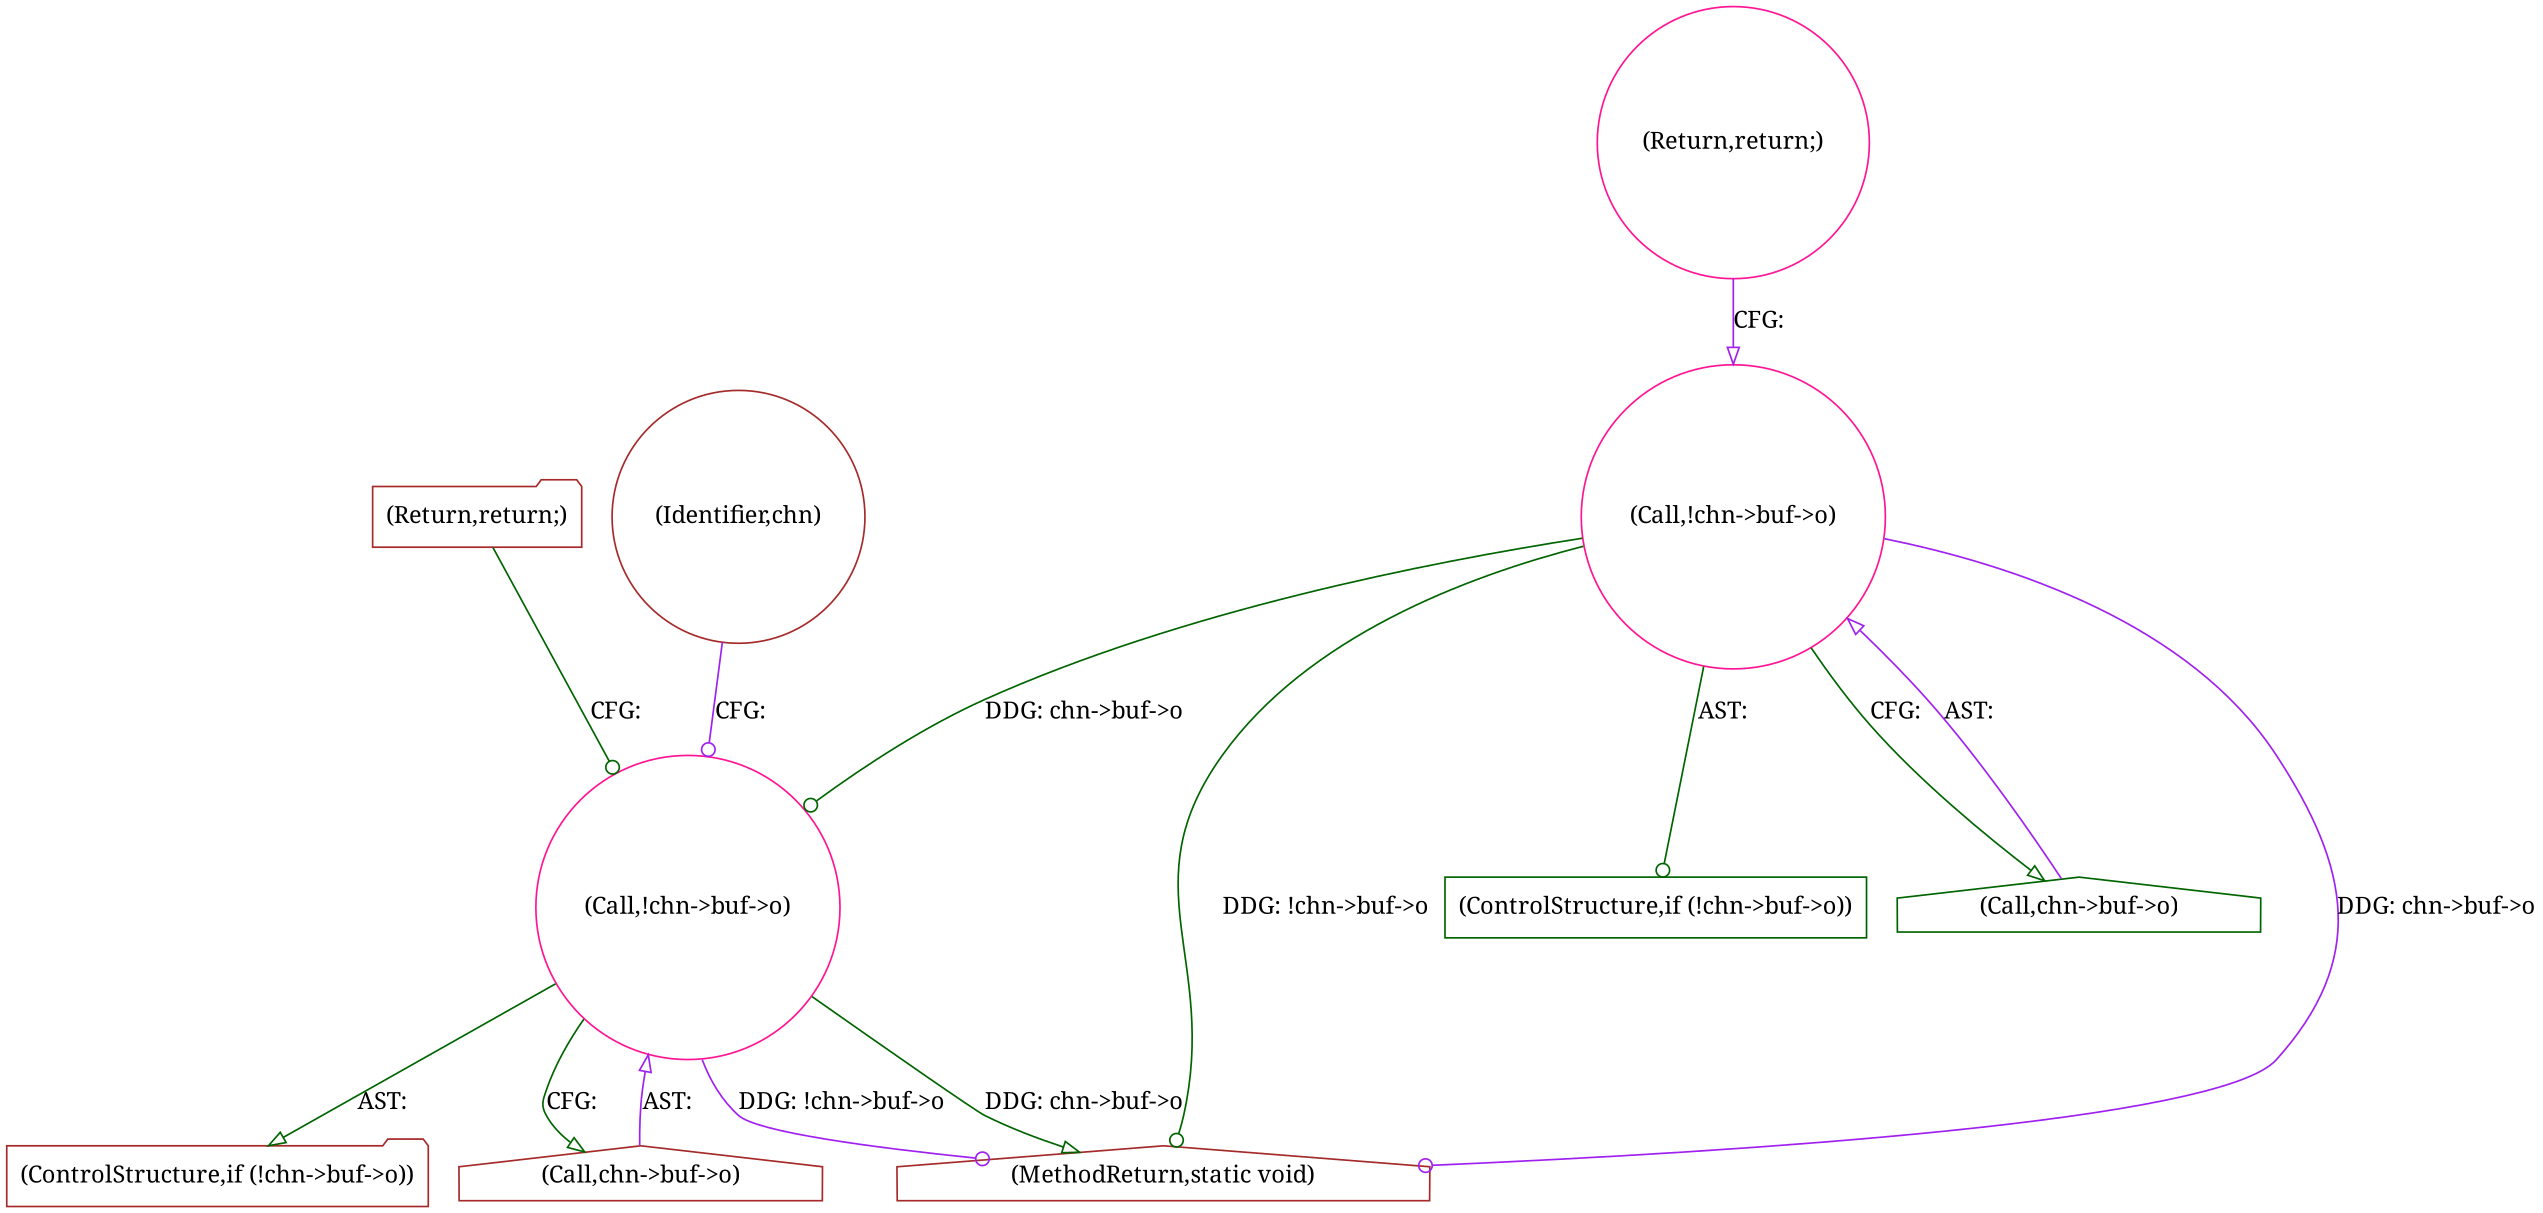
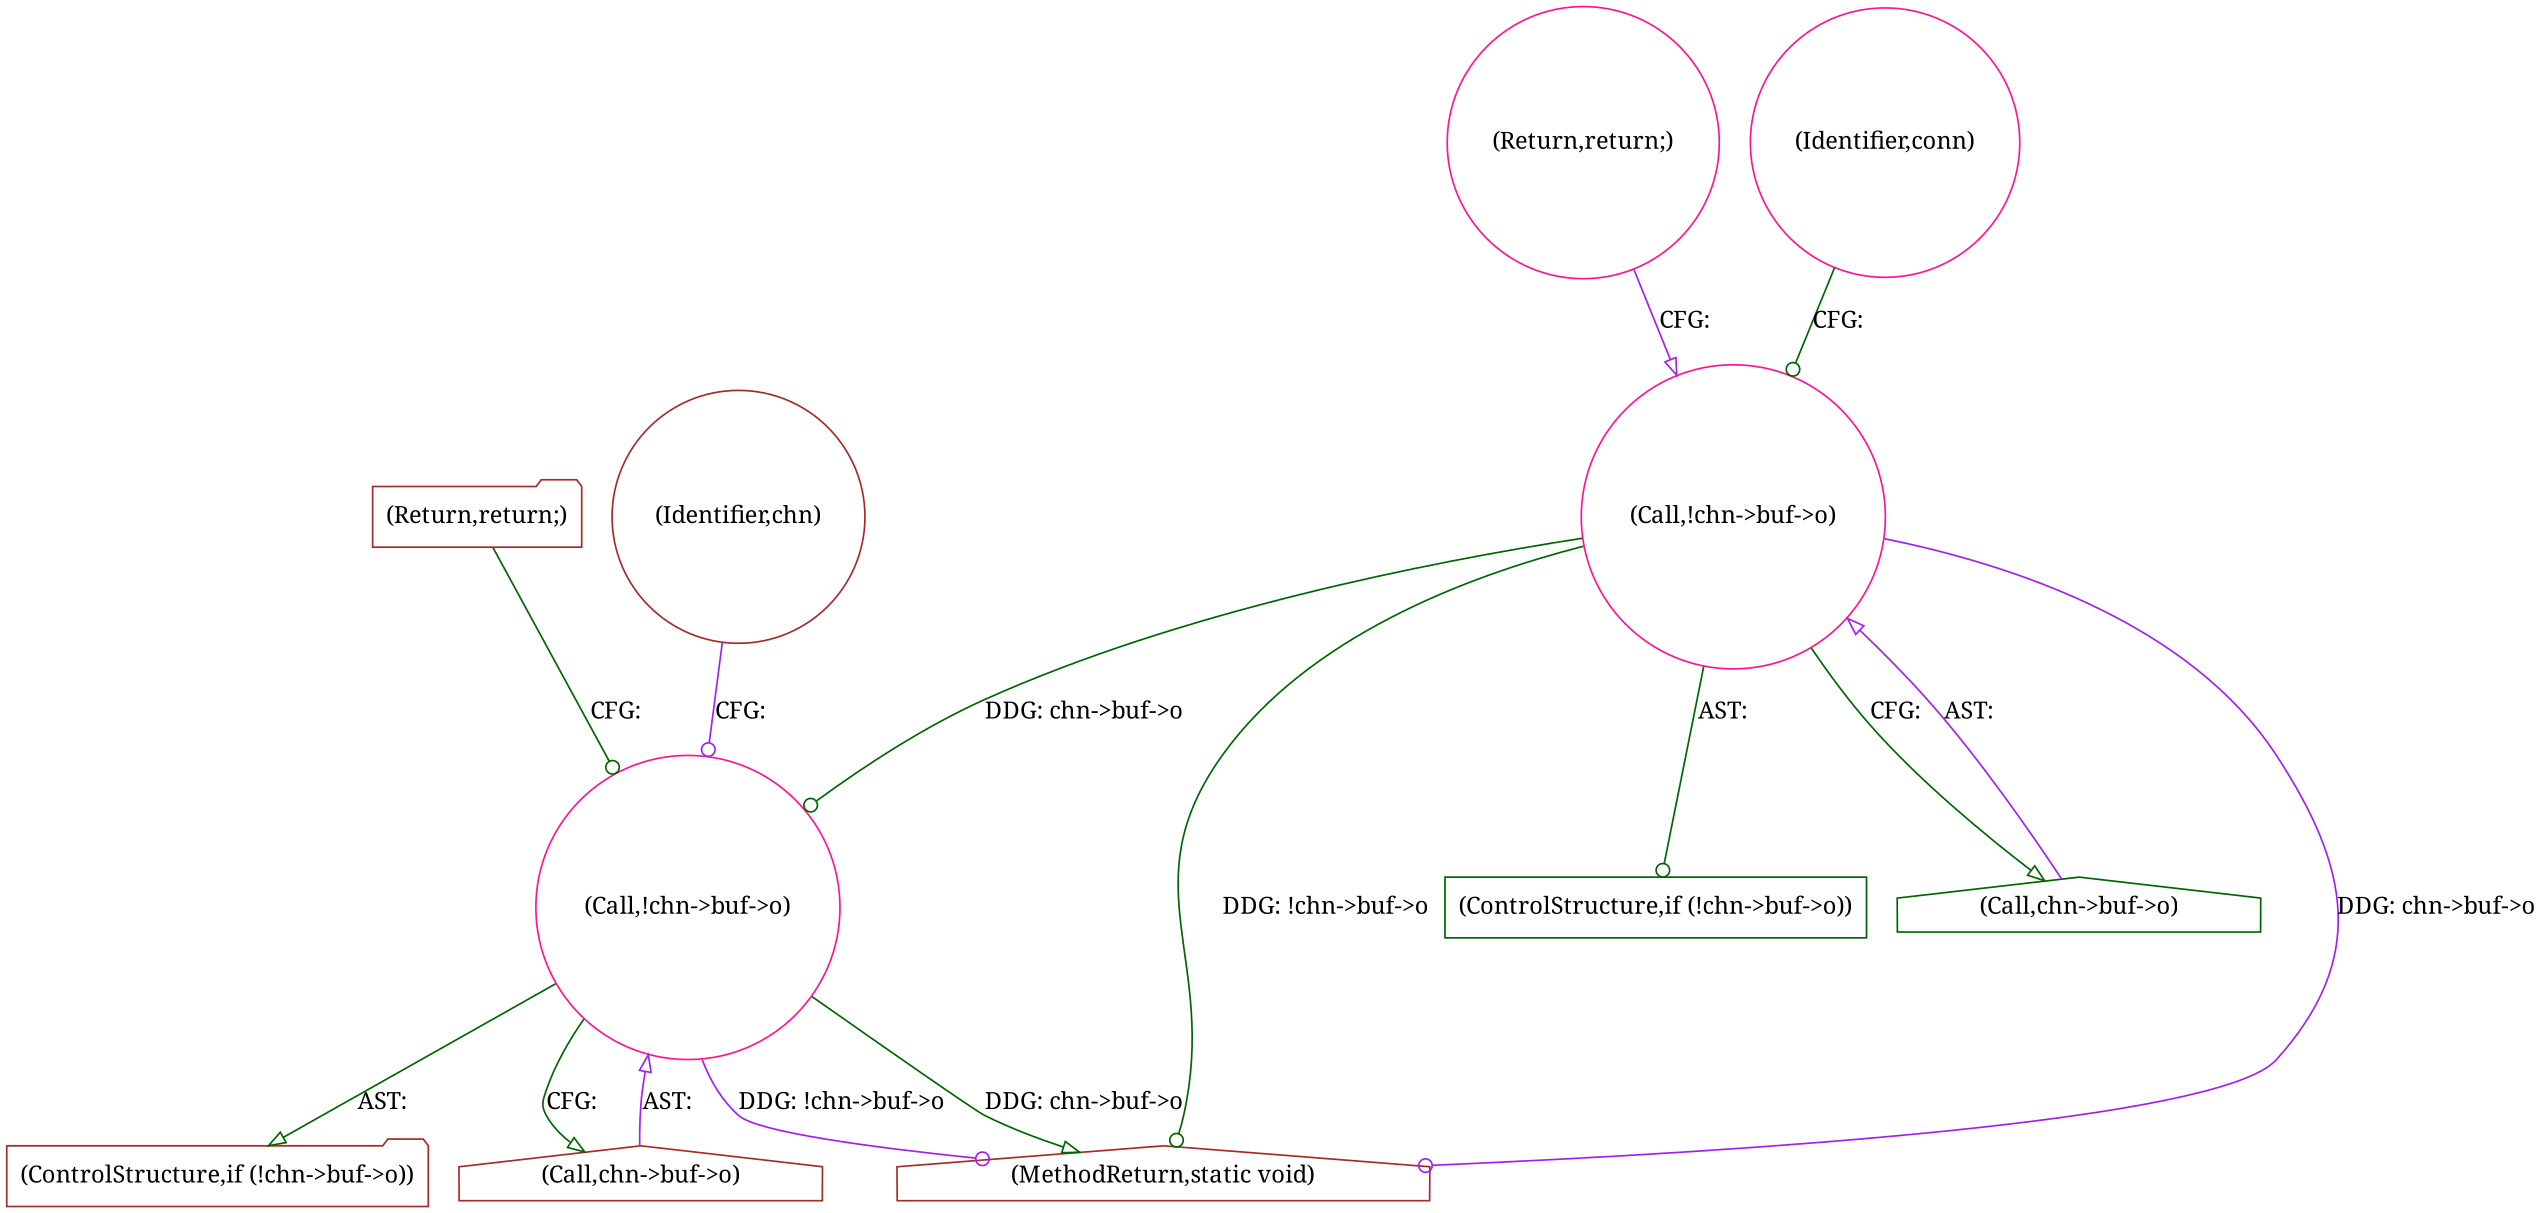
node "(Identifier,conn)": added
